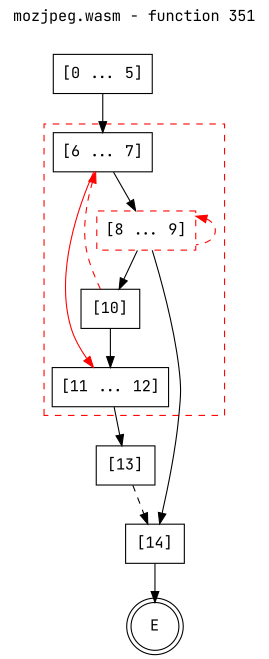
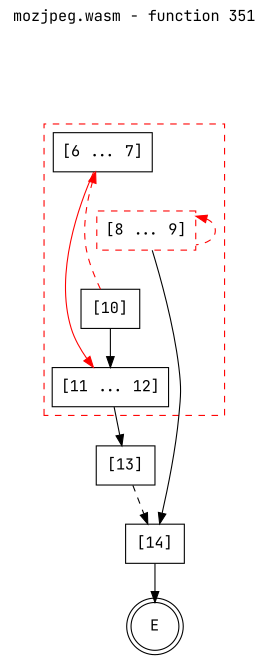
node "[0 ... 5]": removed
edge "[6 ... 7]" -> "[8 ... 9]": removed
edge "[8 ... 9]" -> "[10]": removed
